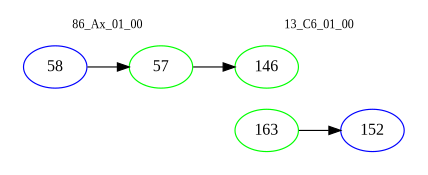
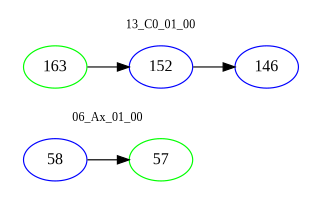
cluster "86_Ax_01_00": label "86_Ax_01_00" -> "06_Ax_01_00"
cluster "13_C6_01_00": label "13_C6_01_00" -> "13_C0_01_00"
edge "57" -> "146": now "152" -> "146"
node "146": color green -> blue
